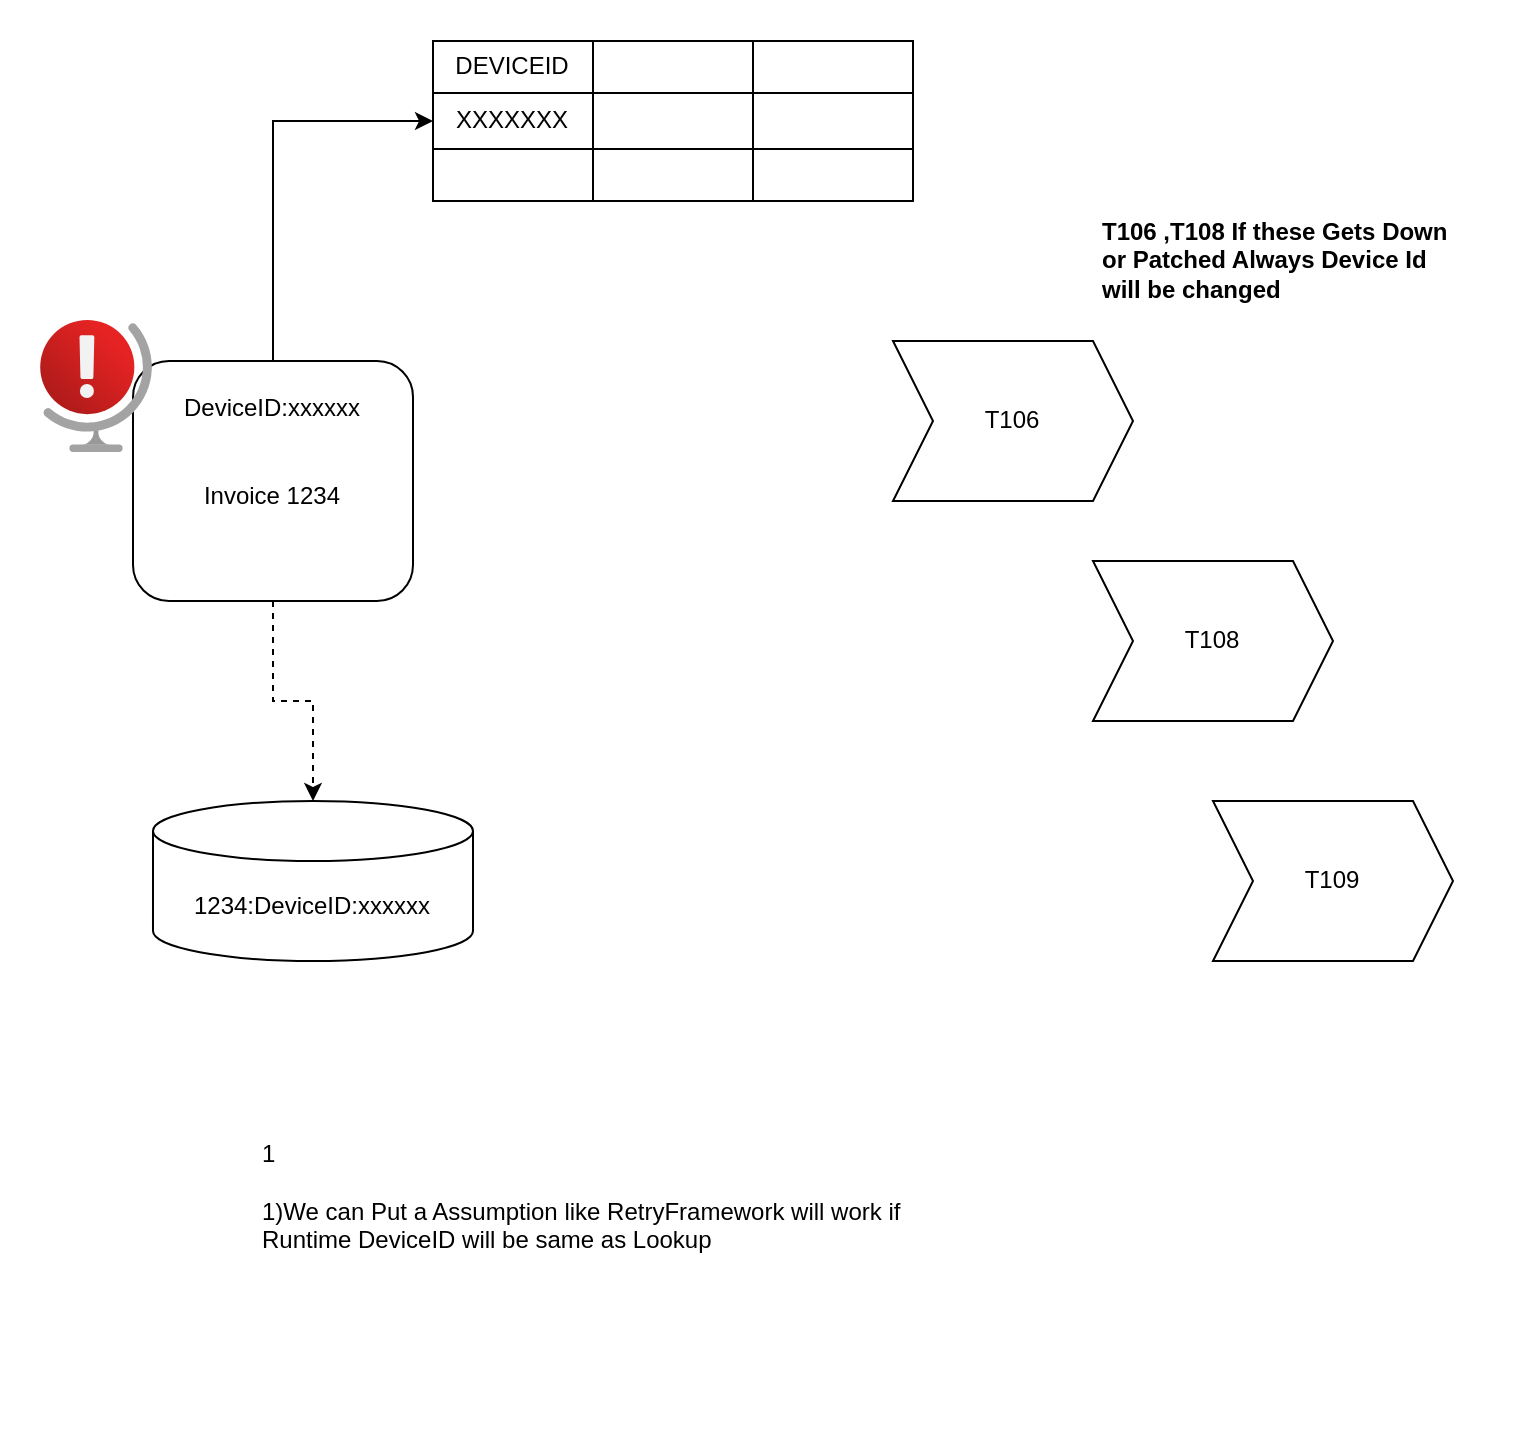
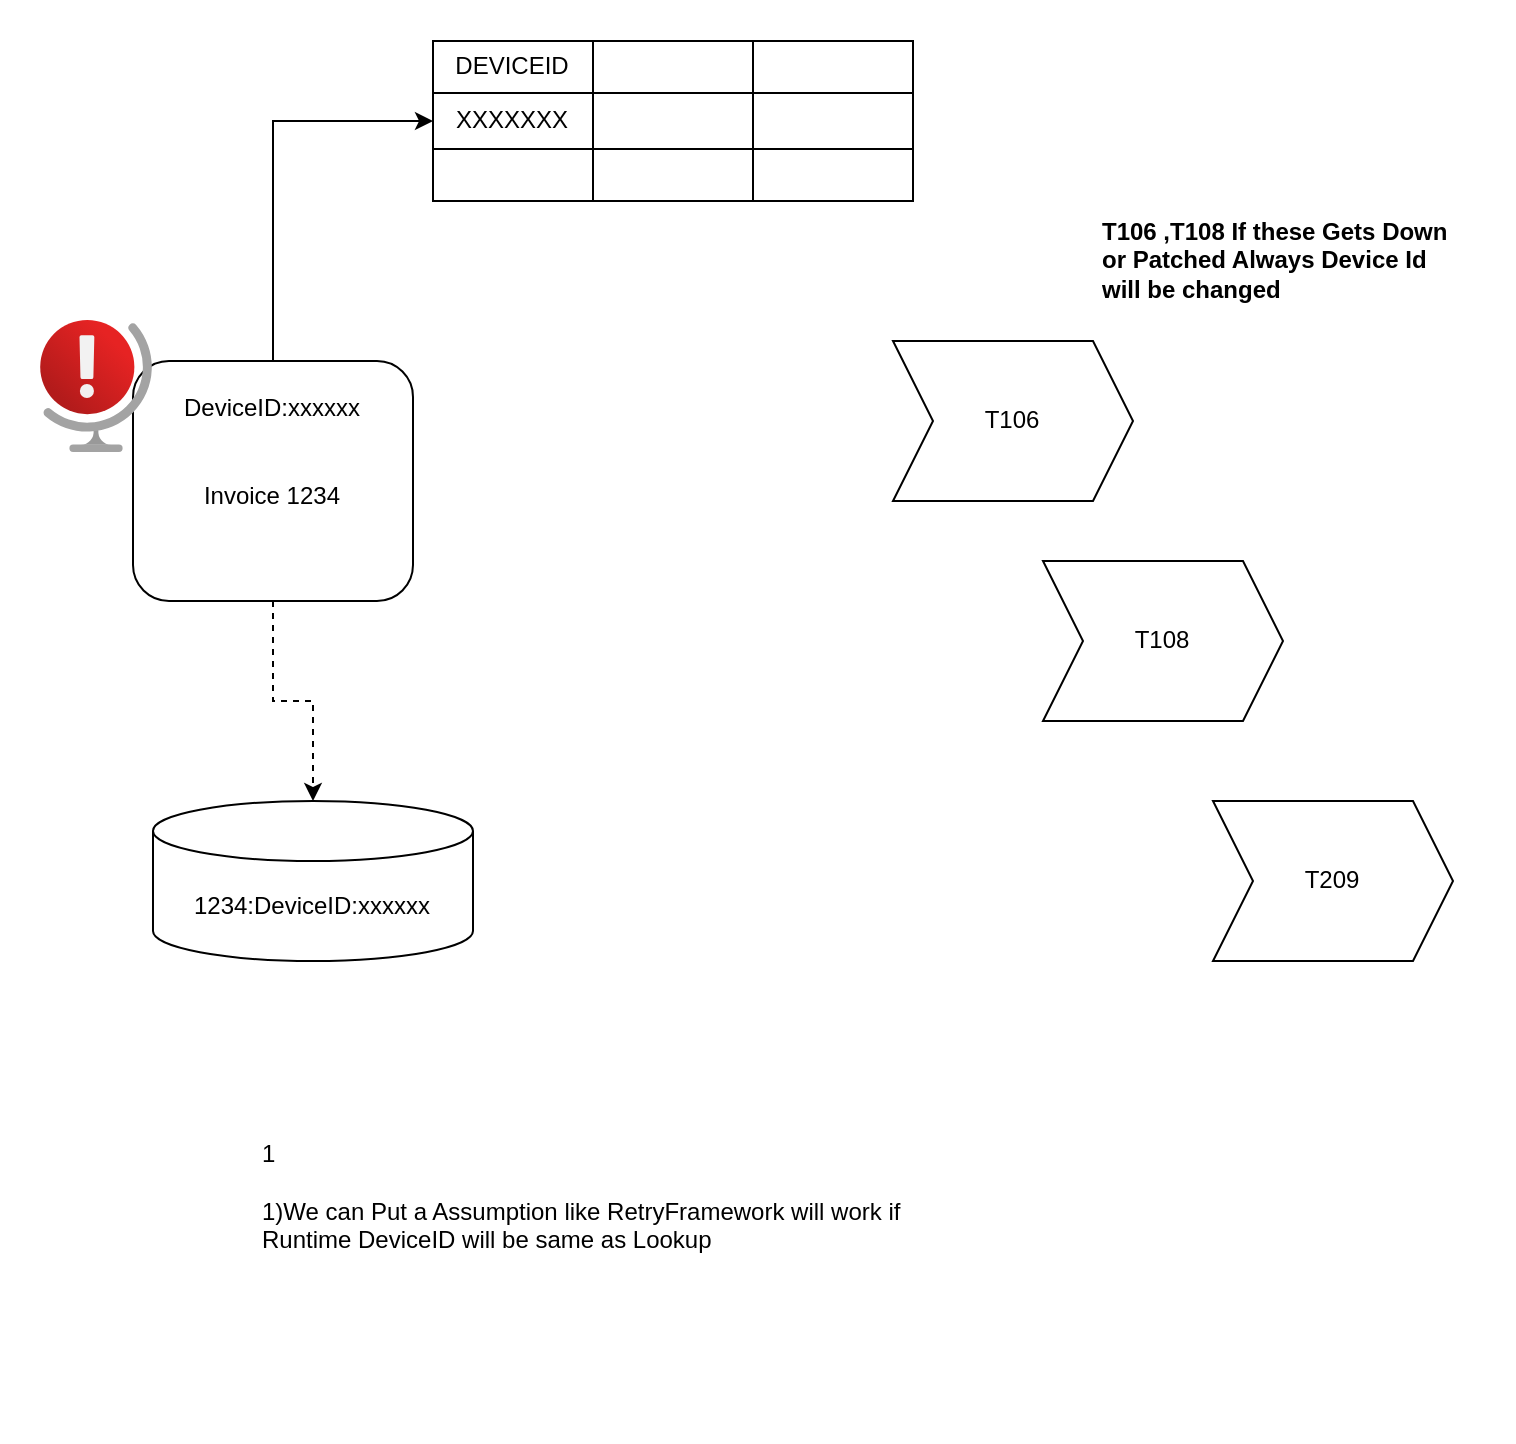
node "T108": moved (1213, 641) -> (1163, 641)
node "T109": label "T109" -> "T209"
